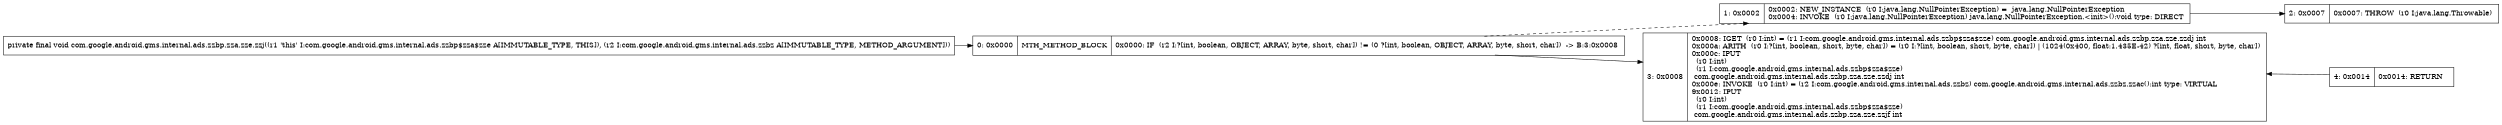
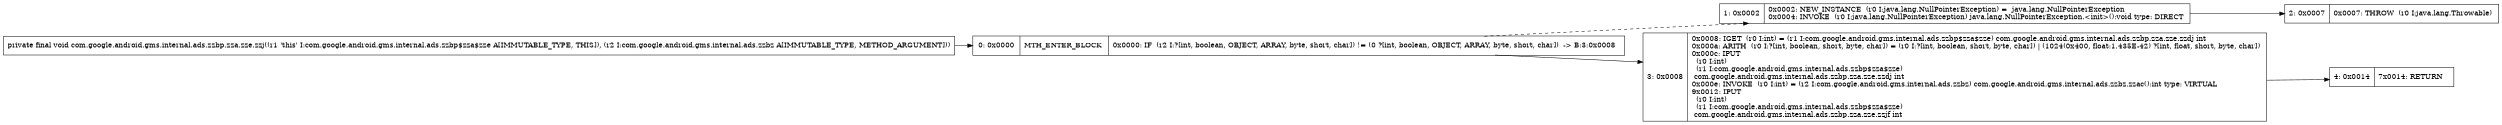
node "0: 0x0000": text "MTH_METHOD_BLOCK" -> "MTH_ENTER_BLOCK"
edge "4: 0x0014" -> "3: 0x0008": reversed
node "4: 0x0014": text "0x0014: RETURN" -> "7x0014: RETURN"
